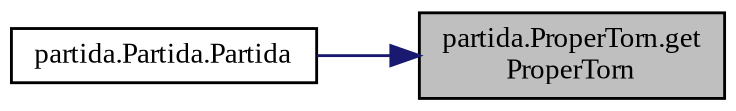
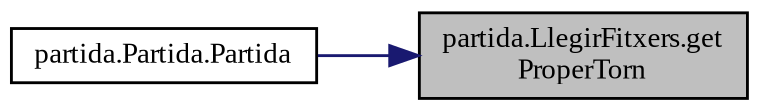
node "partida.ProperTorn.get ProperTorn": label "partida.ProperTorn.get ProperTorn" -> "partida.LlegirFitxers.get ProperTorn"
